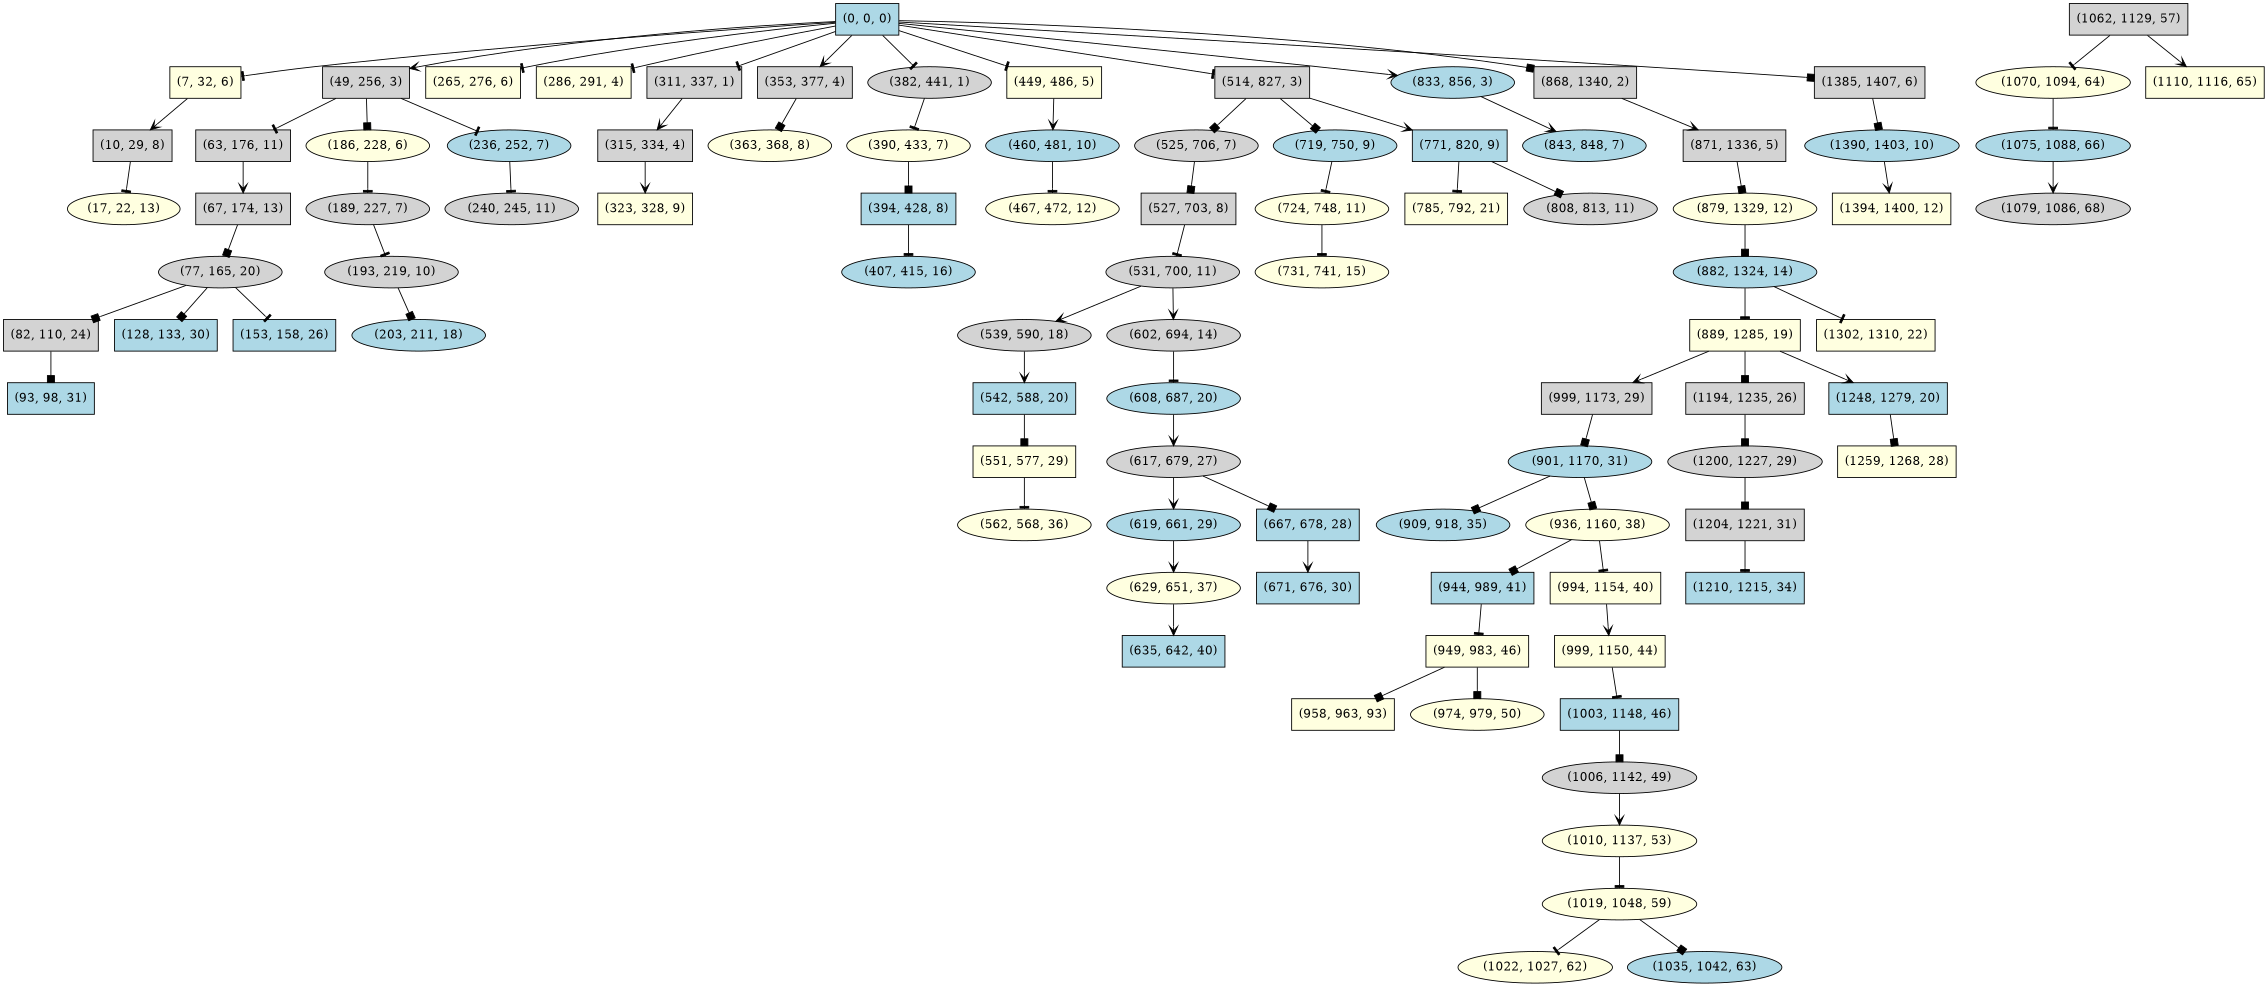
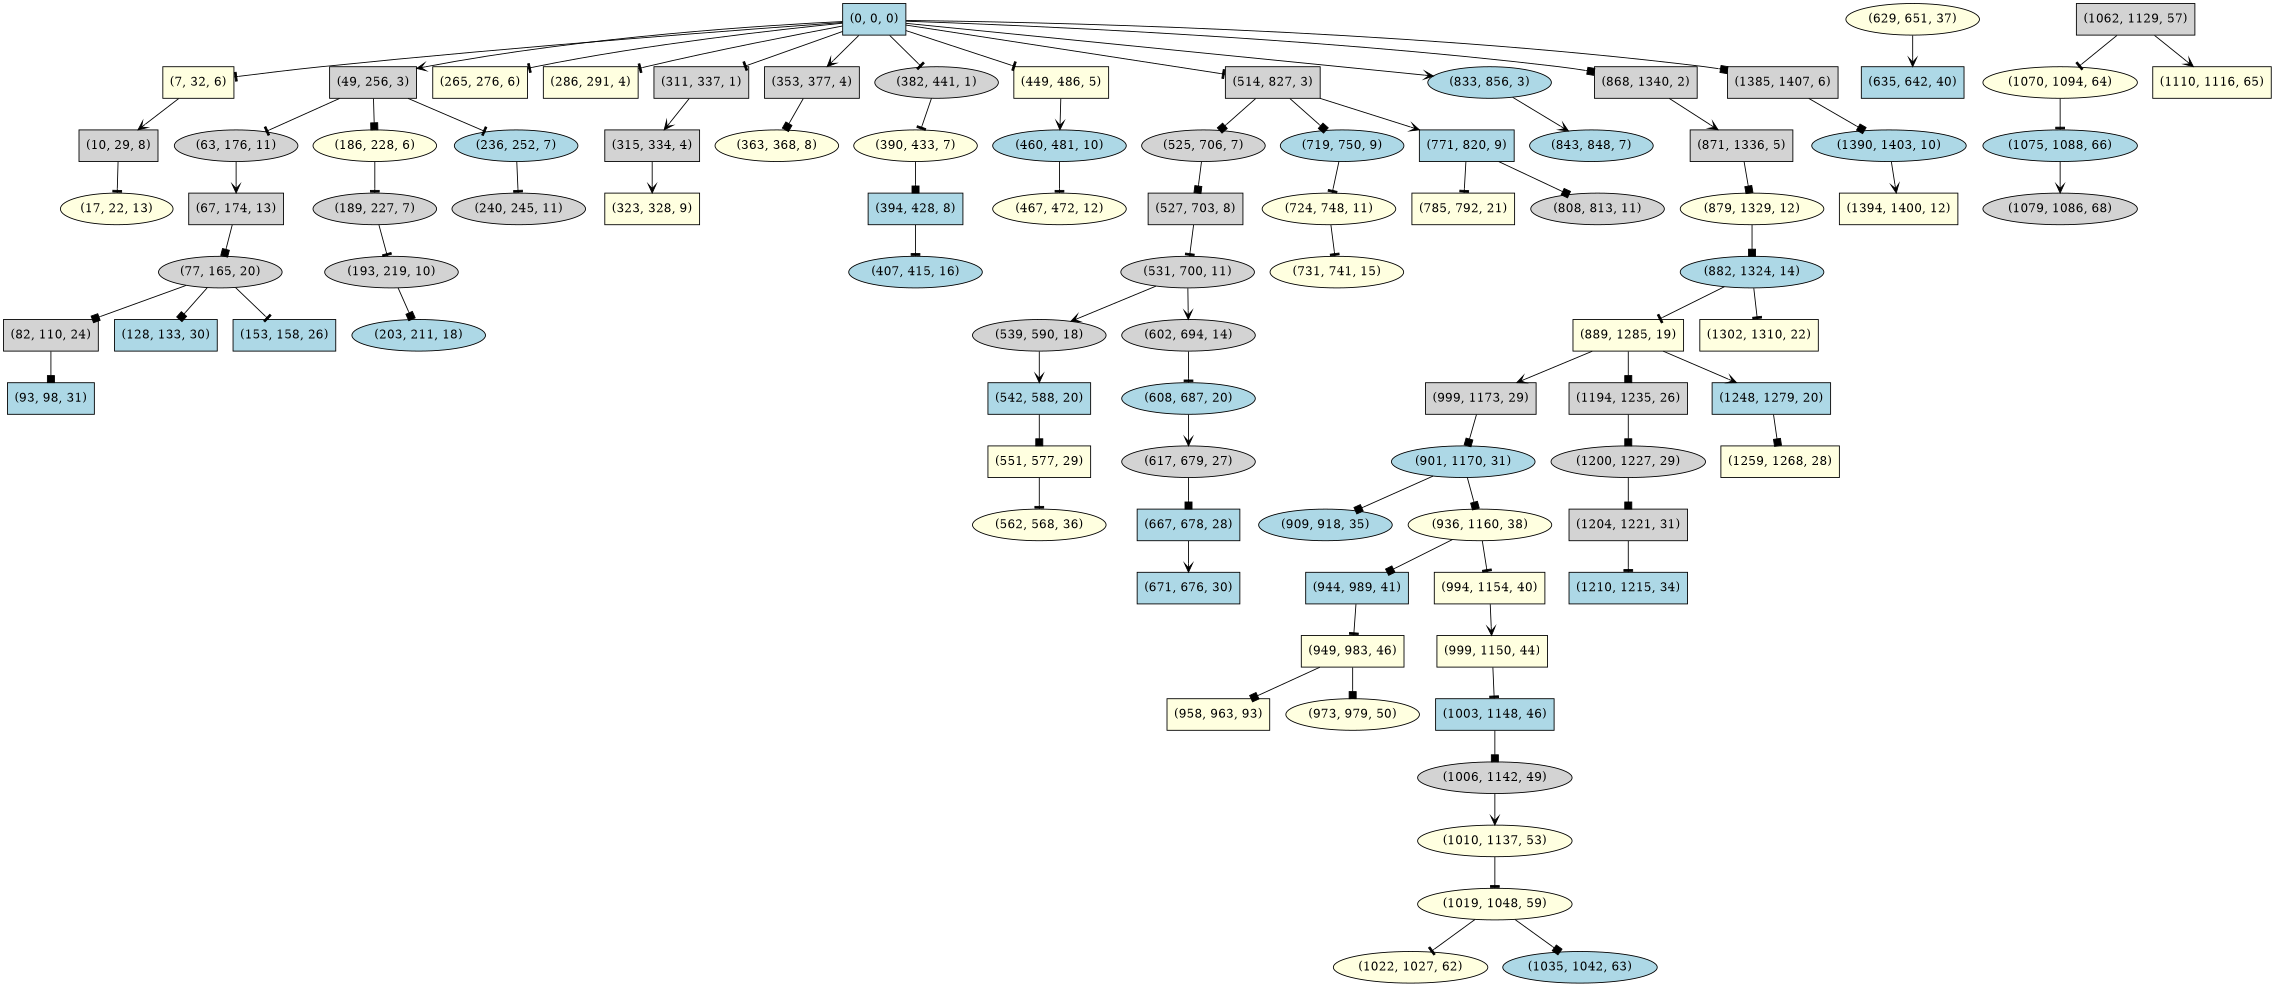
node "(63, 176, 11)": shape box -> ellipse
node "(619, 661, 29)": removed
node "(974, 979, 50)": label "(974, 979, 50)" -> "(973, 979, 50)"
